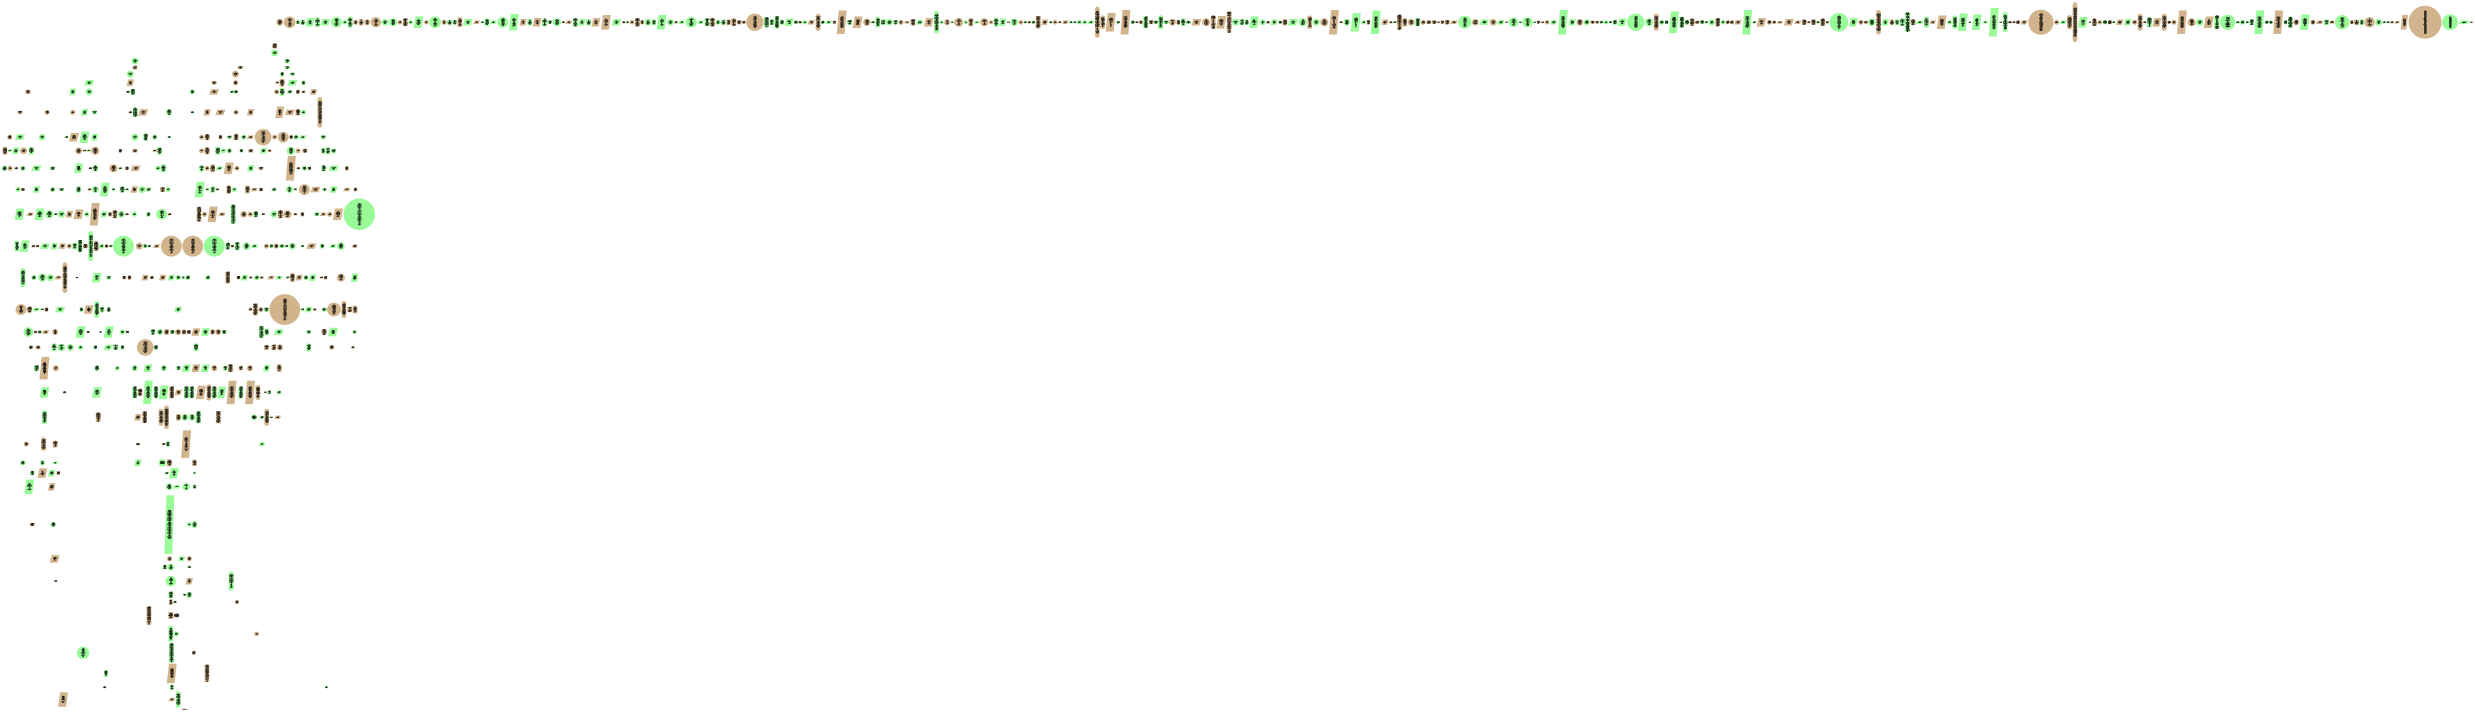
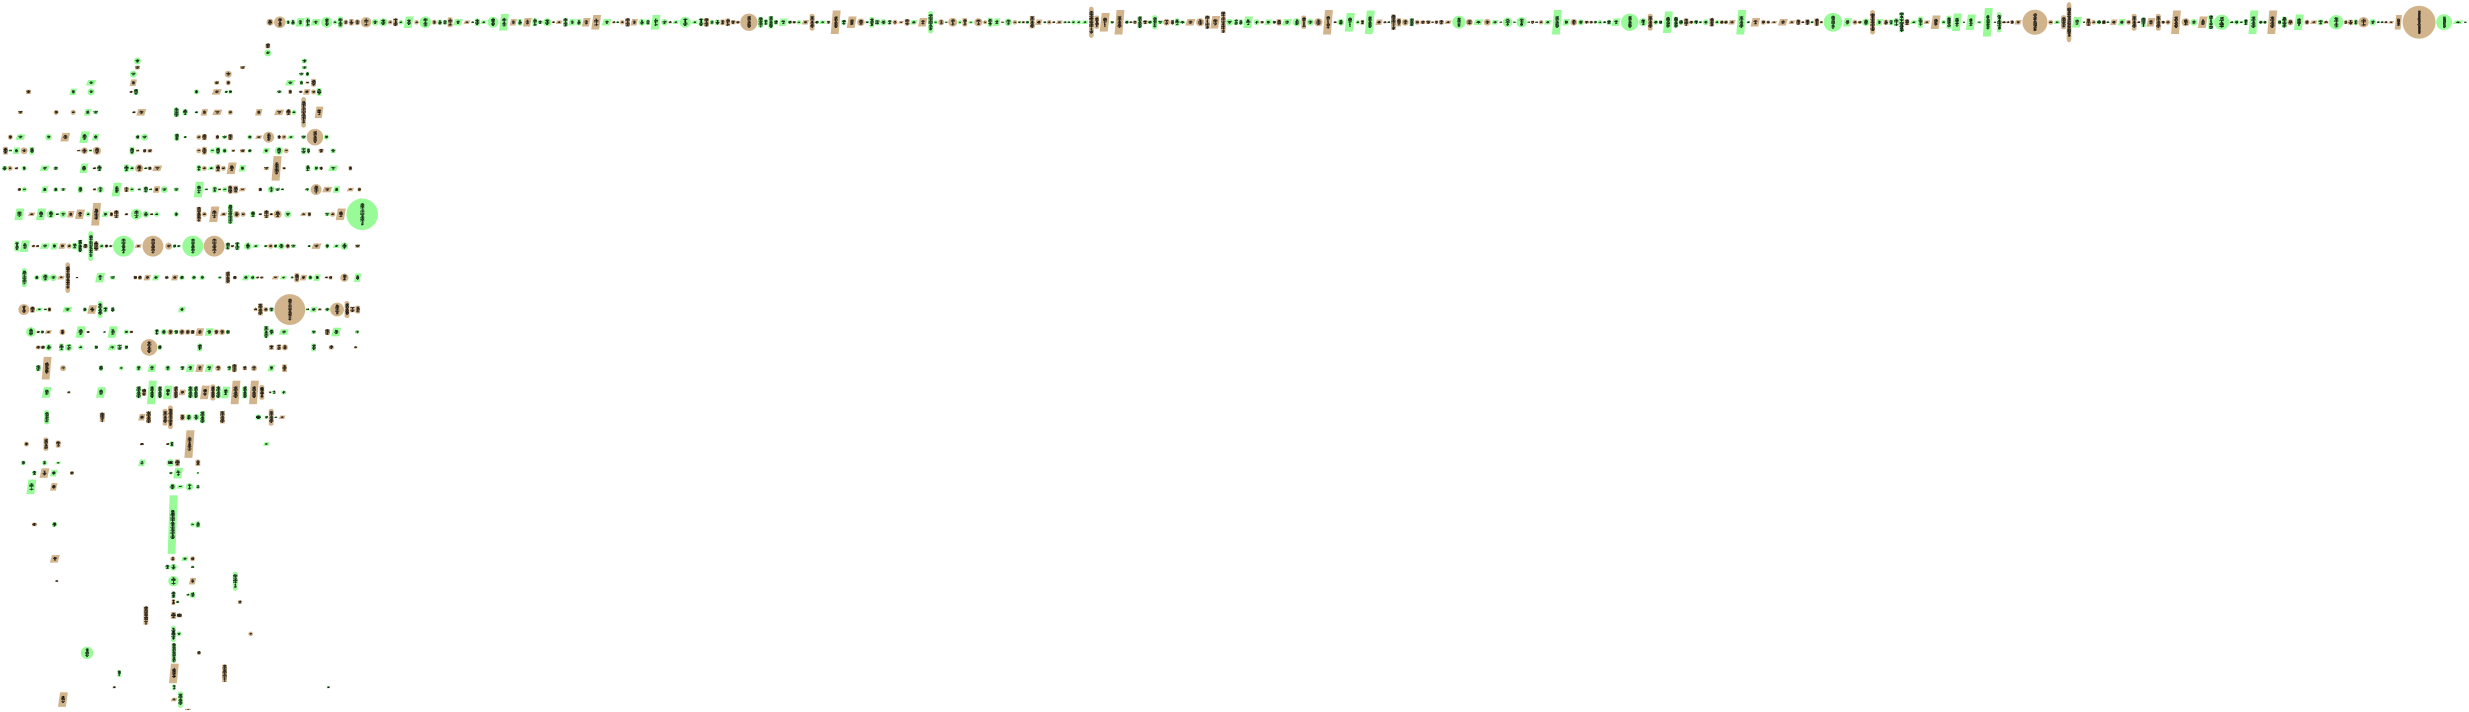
node "# 0xebe JUMPDEST LT ISZERO PUSHX Data JUMPI": shape cylinder -> parallelogram
node "# 0x8c2 PUSHX Data REVERT": removed
